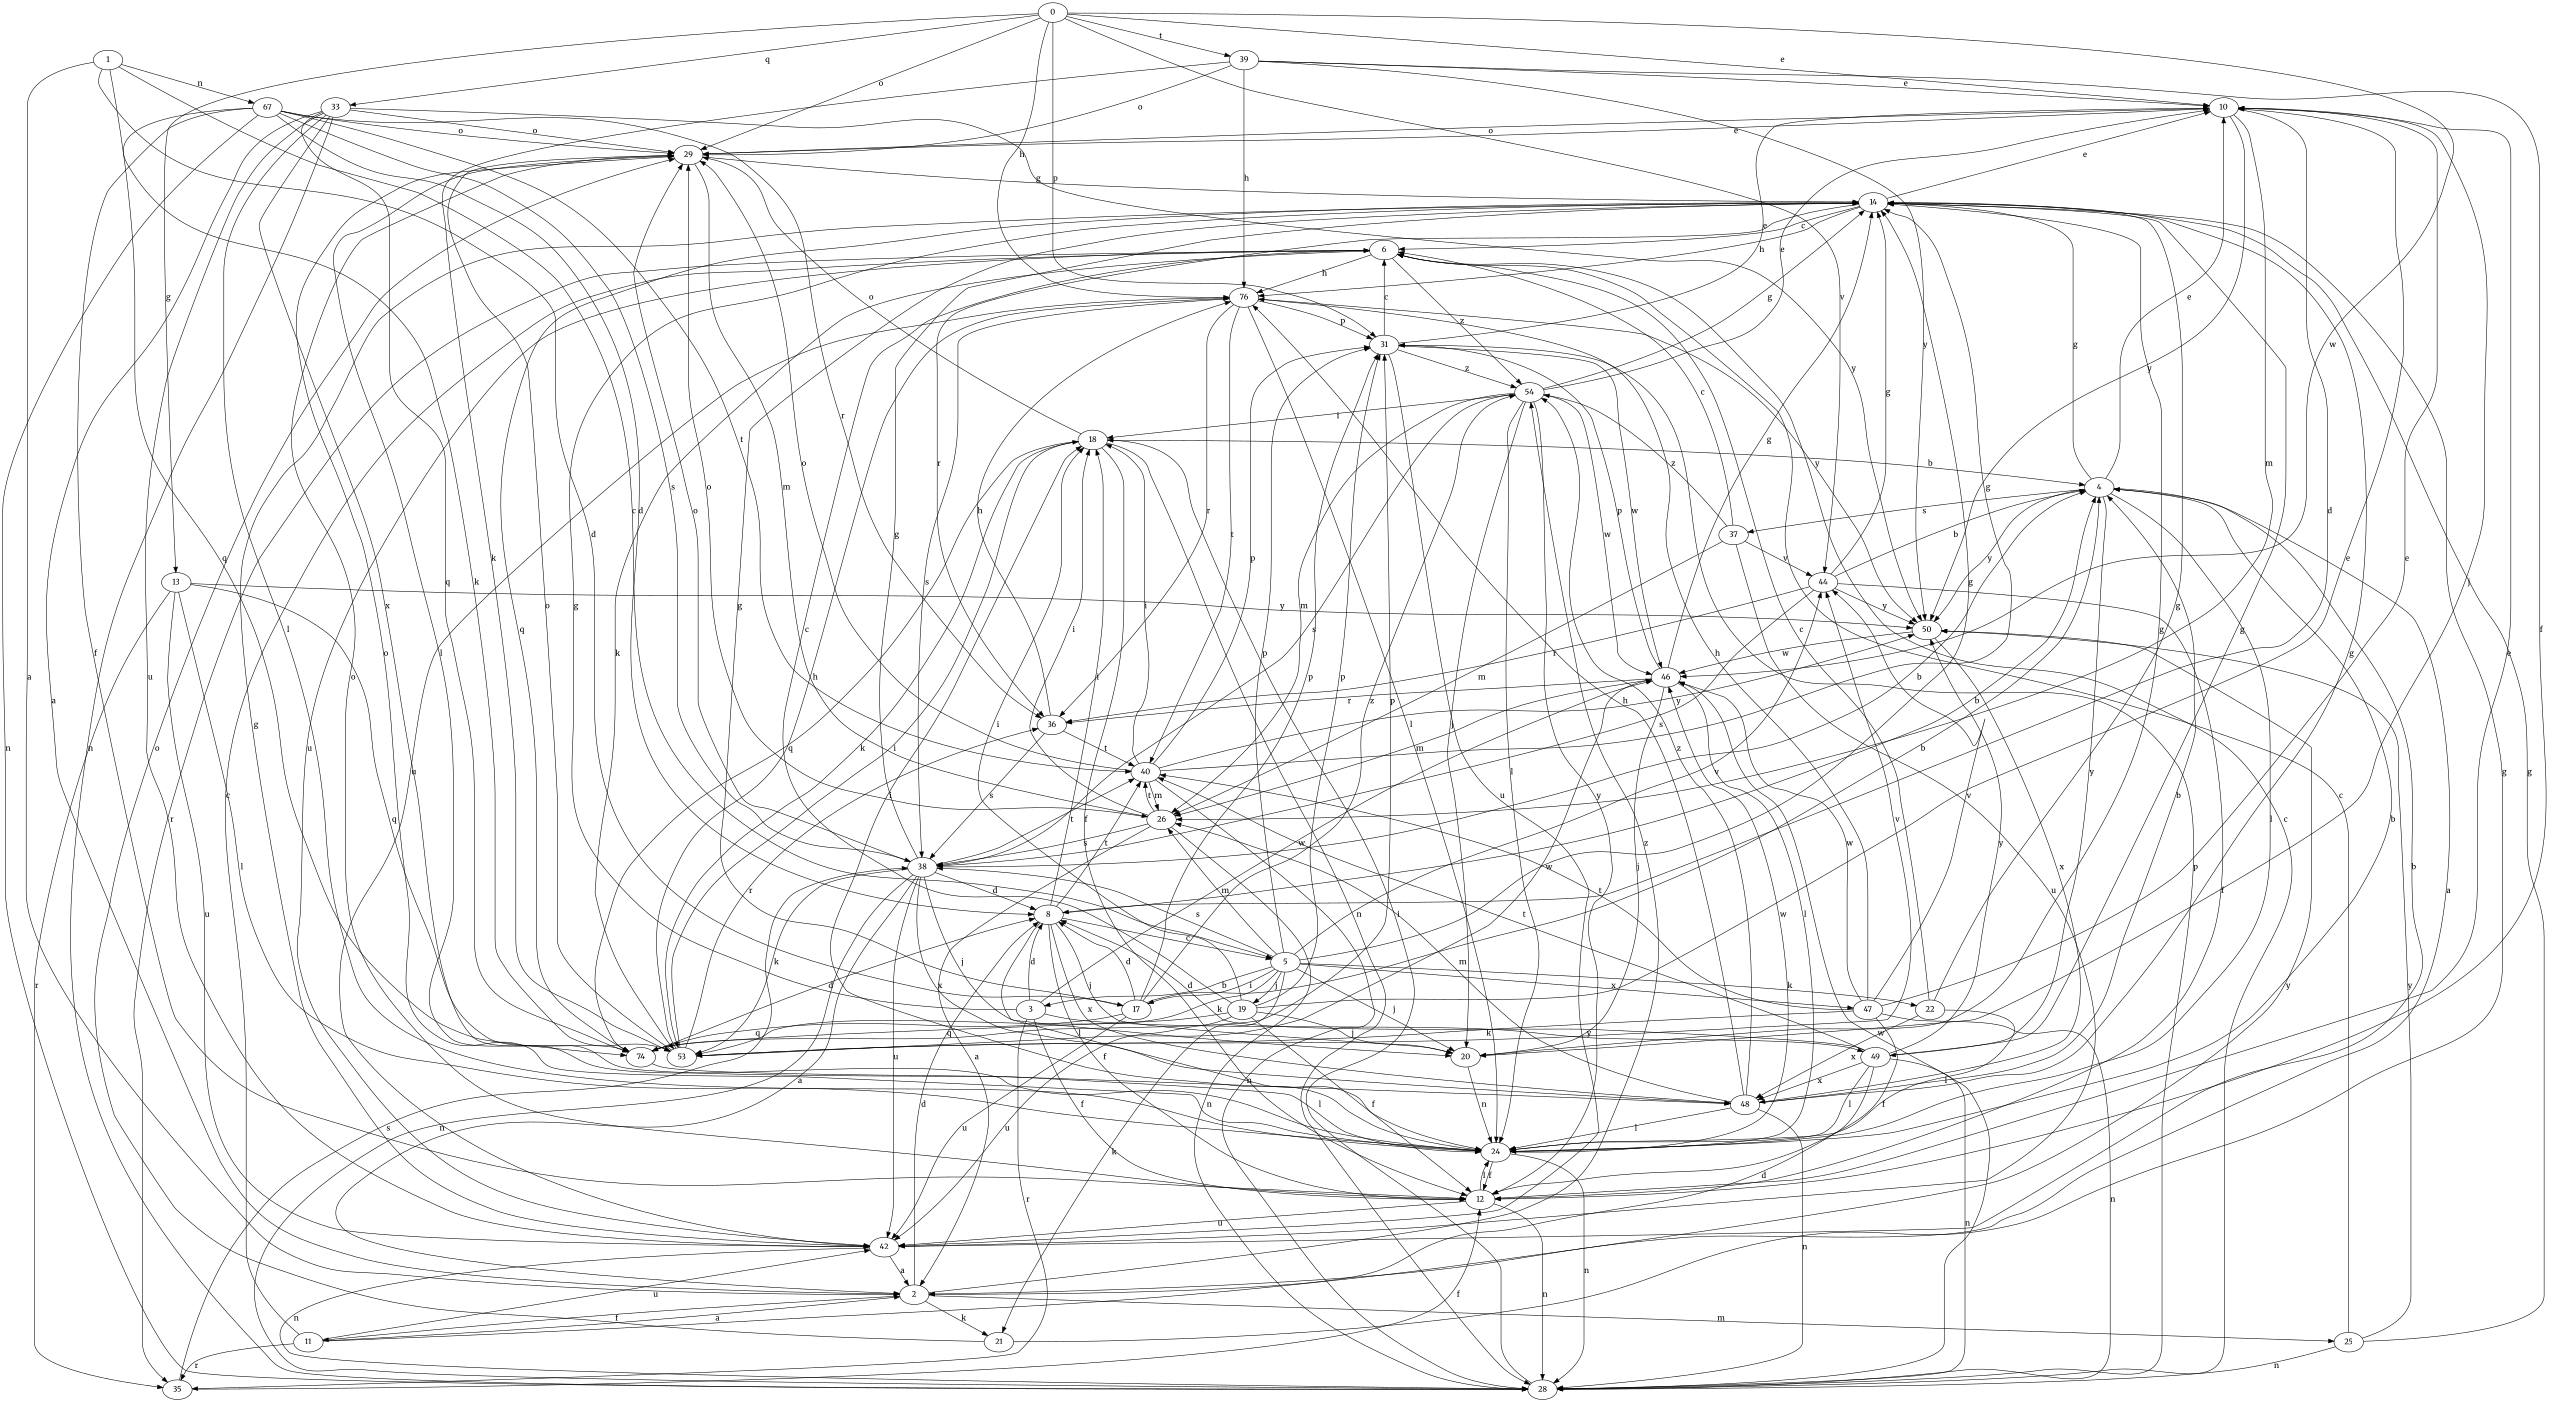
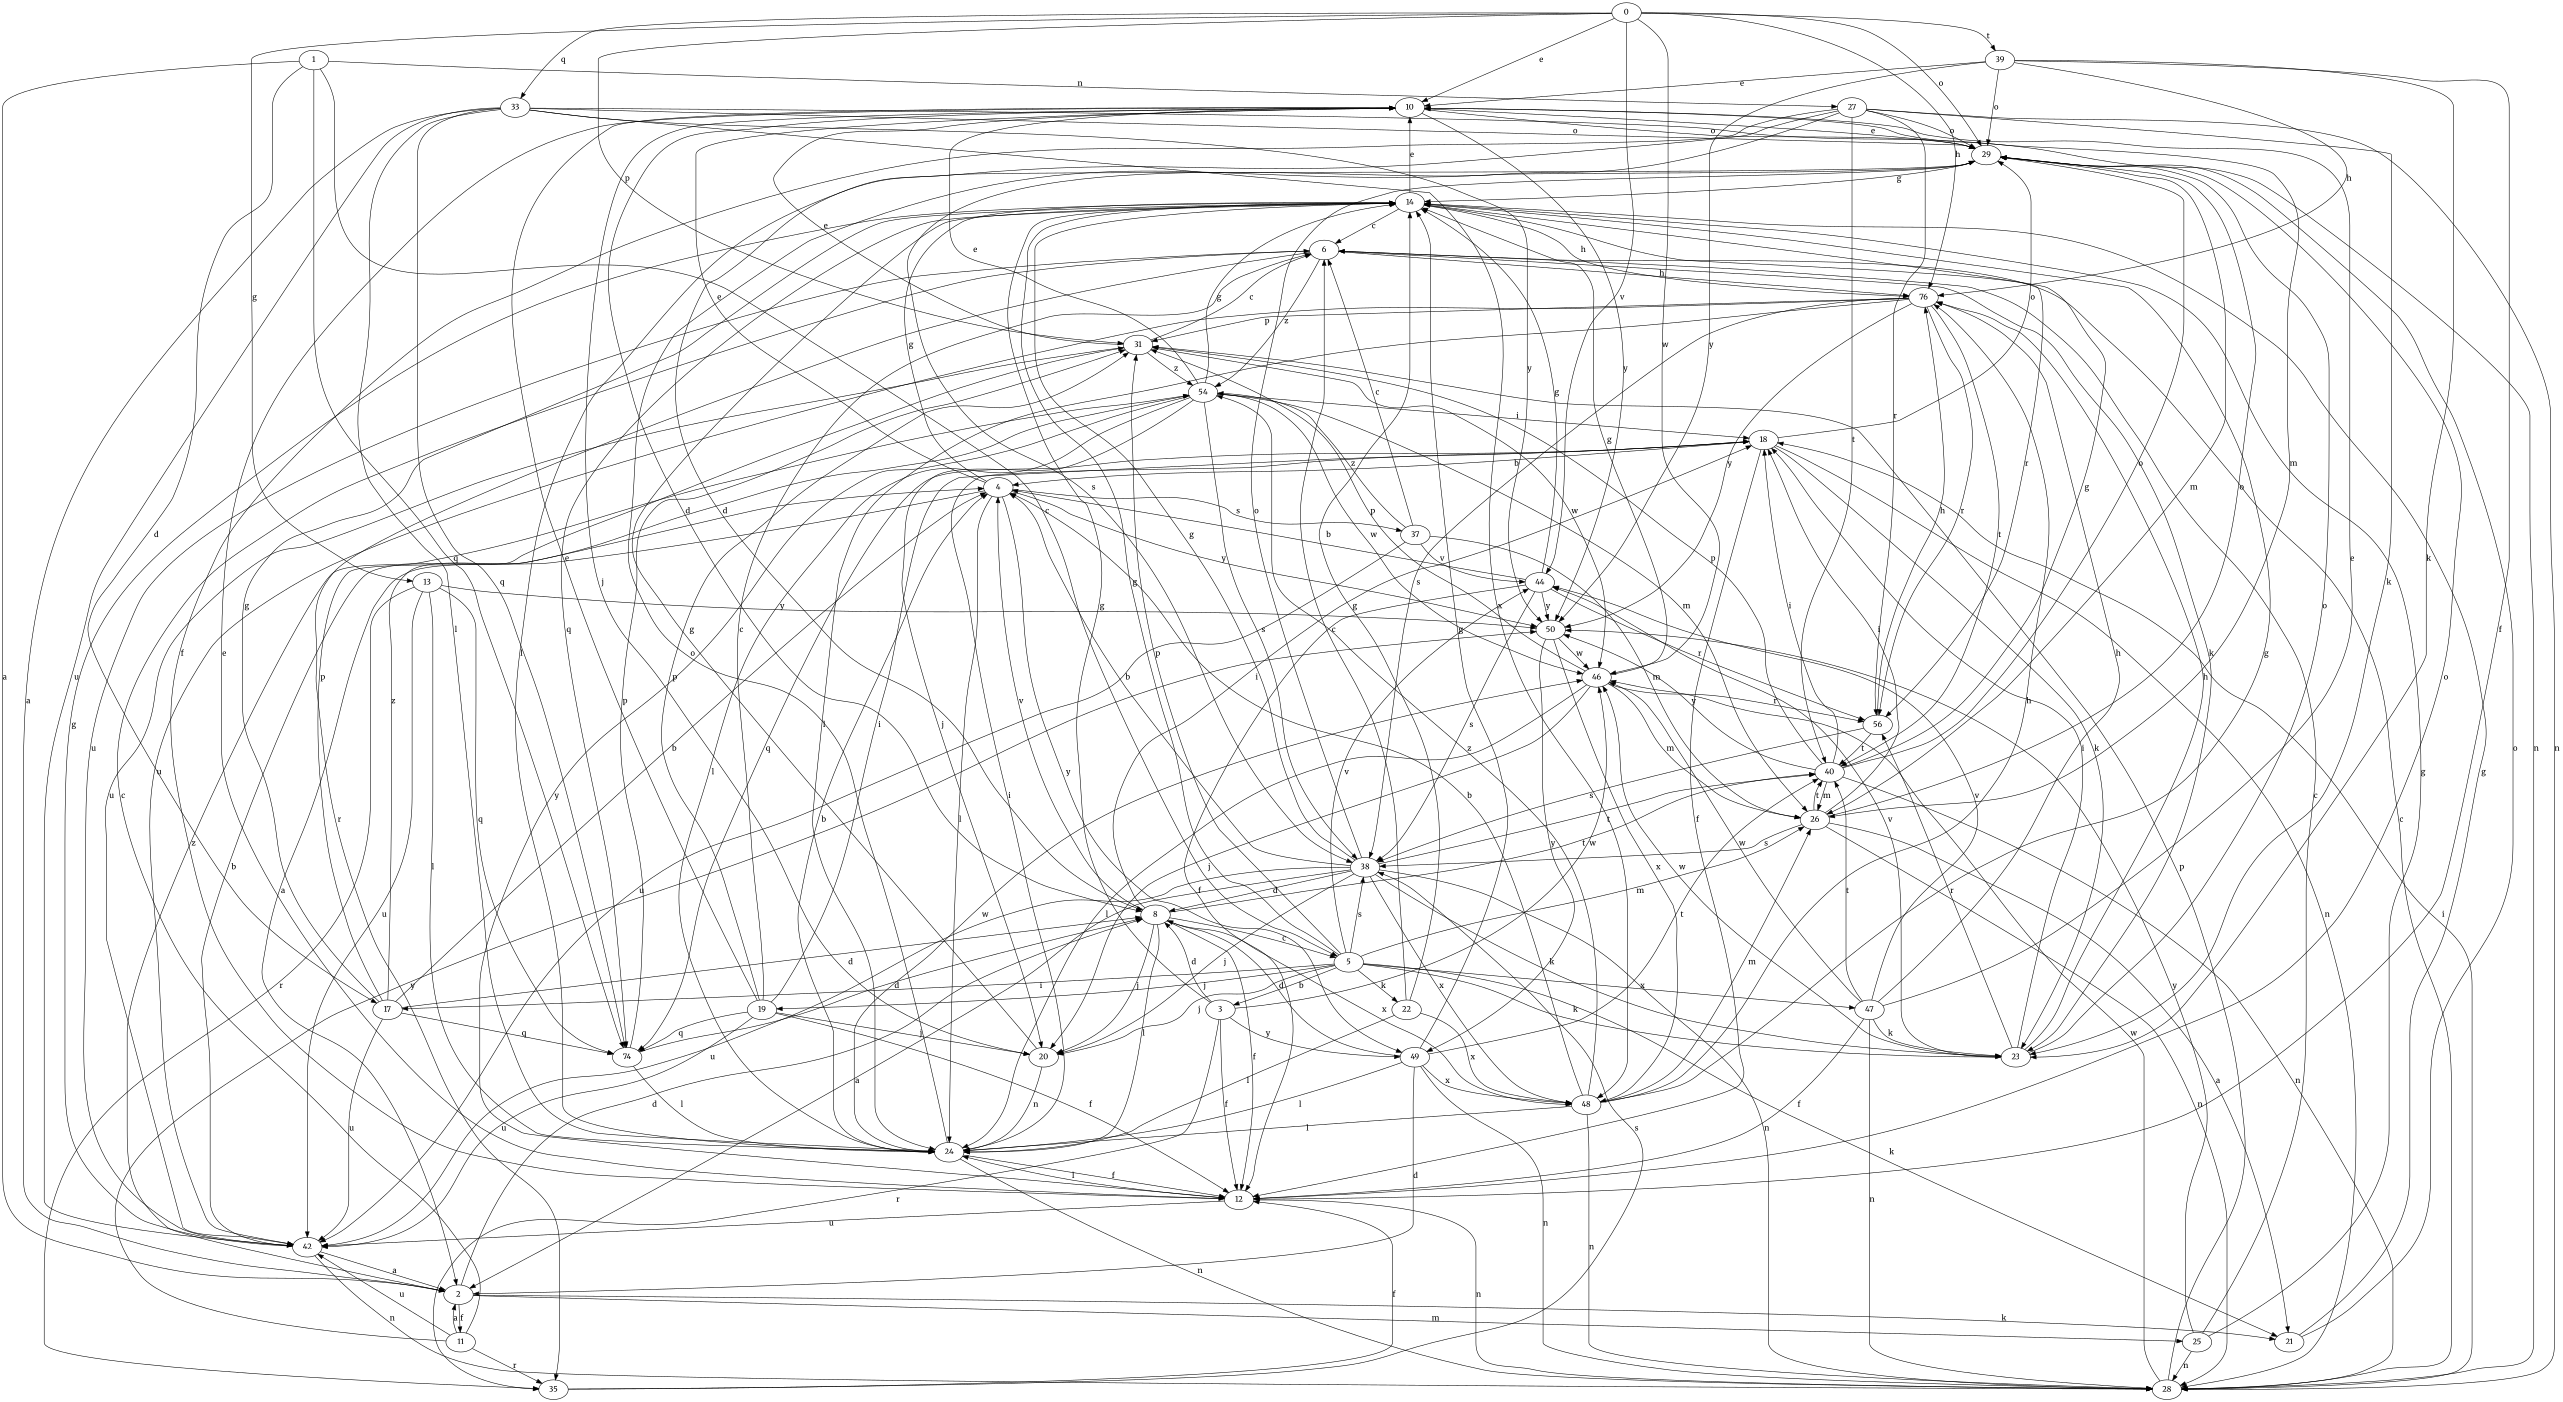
node "67": label "67" -> "27"
edge "8" -> "4": label "b" -> "v"
node "36": label "36" -> "56"
edge "49" -> "50": reversed
edge "26" -> "2": now "26" -> "21"
node "53": label "53" -> "23"
